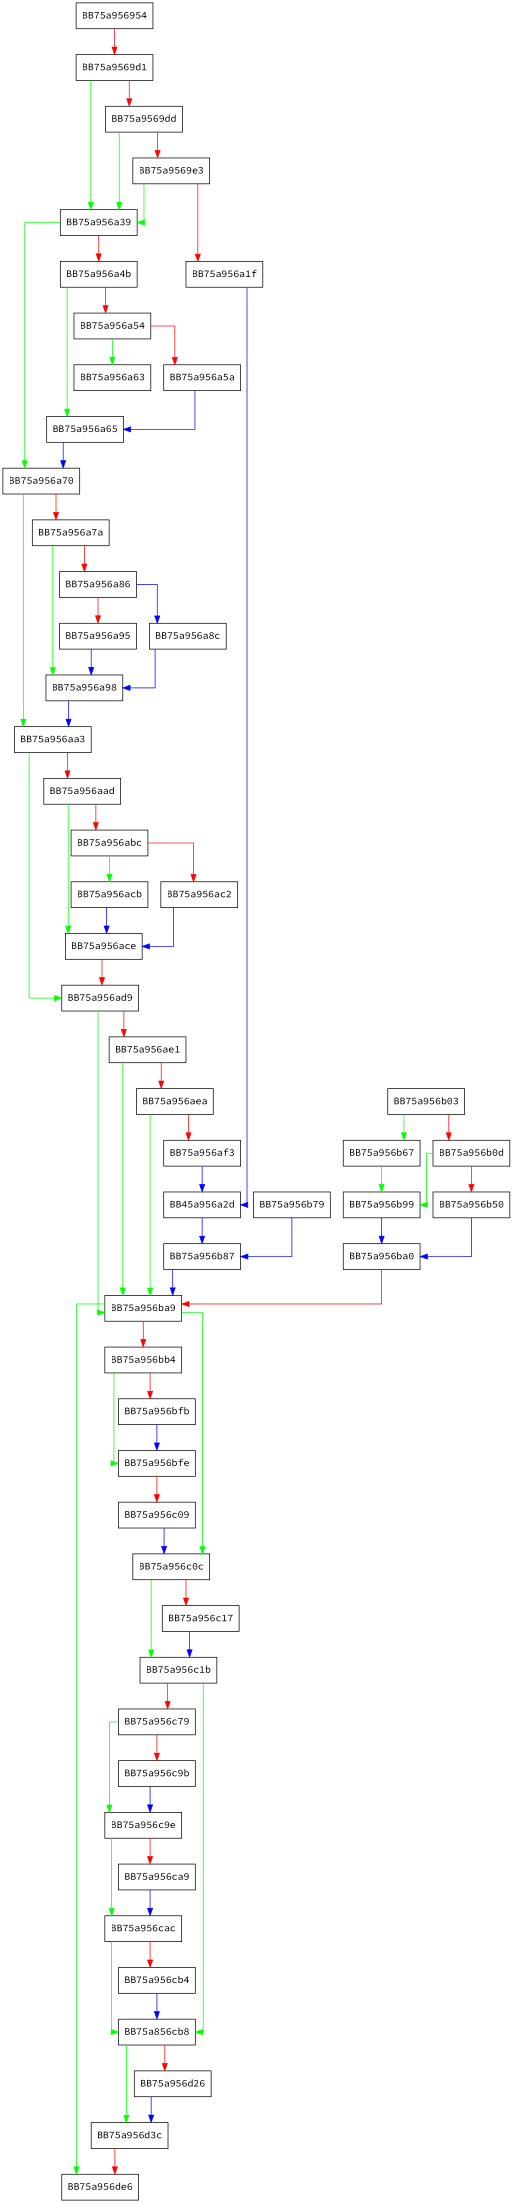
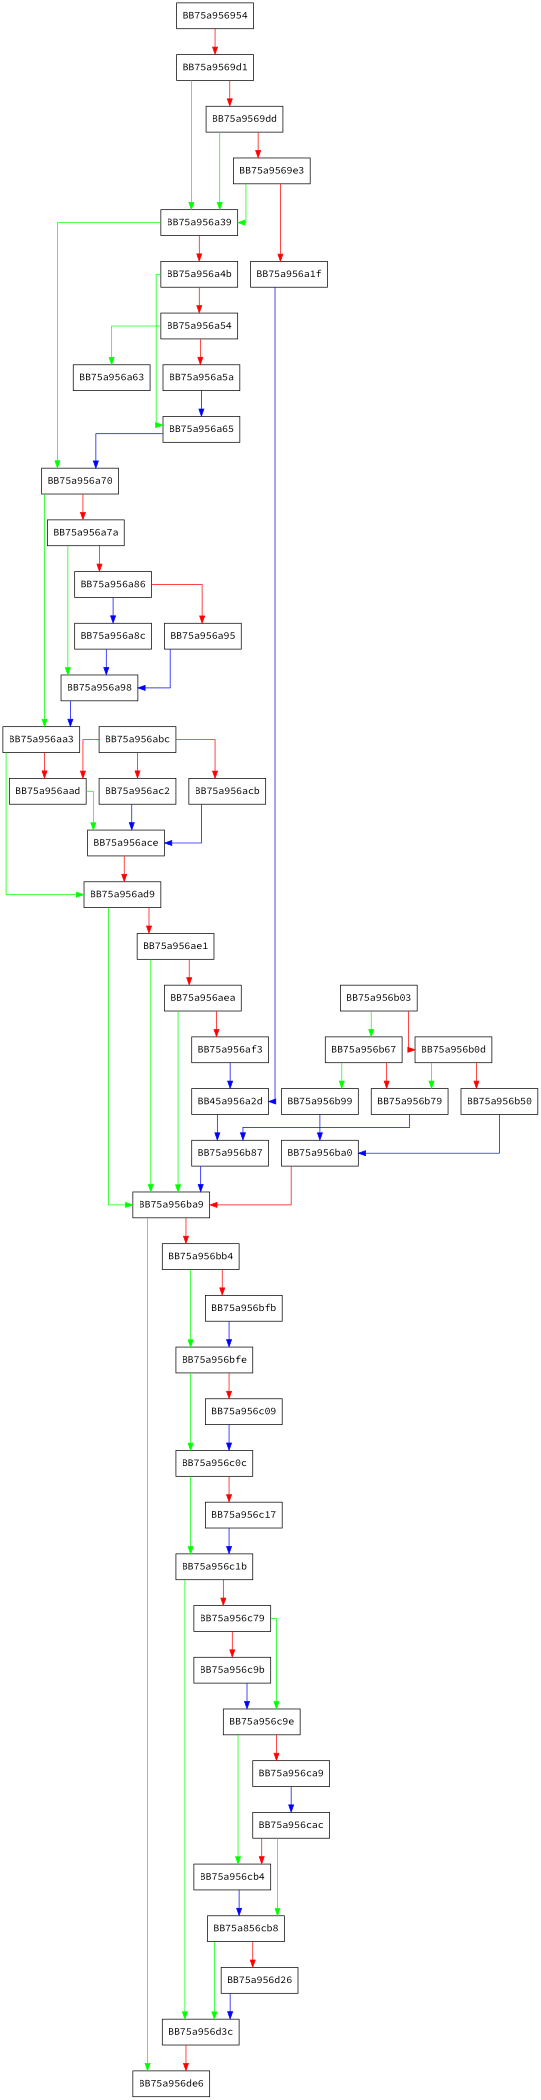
edge "BB75a956aad" -> "BB75a956abc": reversed
edge "BB75a956abc" -> "BB75a956acb": color green -> red
edge "BB75a956b67" -> "BB75a956b79": added
edge "BB75a956b0d" -> "BB75a956b99": now "BB75a956b0d" -> "BB75a956b79"
edge "BB75a956ba9" -> "BB75a956c0c": now "BB75a956bfe" -> "BB75a956c0c"
edge "BB75a956c1b" -> "BB75a856cb8": now "BB75a956c1b" -> "BB75a956d3c"
edge "BB75a956c9e" -> "BB75a956cac": now "BB75a956c9e" -> "BB75a956cb4"
